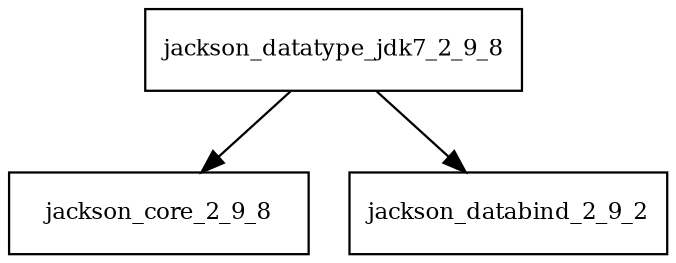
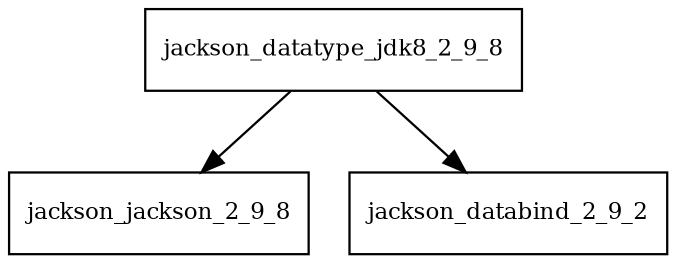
node "jackson_datatype_jdk7_2_9_8": label "jackson_datatype_jdk7_2_9_8" -> "jackson_datatype_jdk8_2_9_8"
node "jackson_core_2_9_8": label "jackson_core_2_9_8" -> "jackson_jackson_2_9_8"
